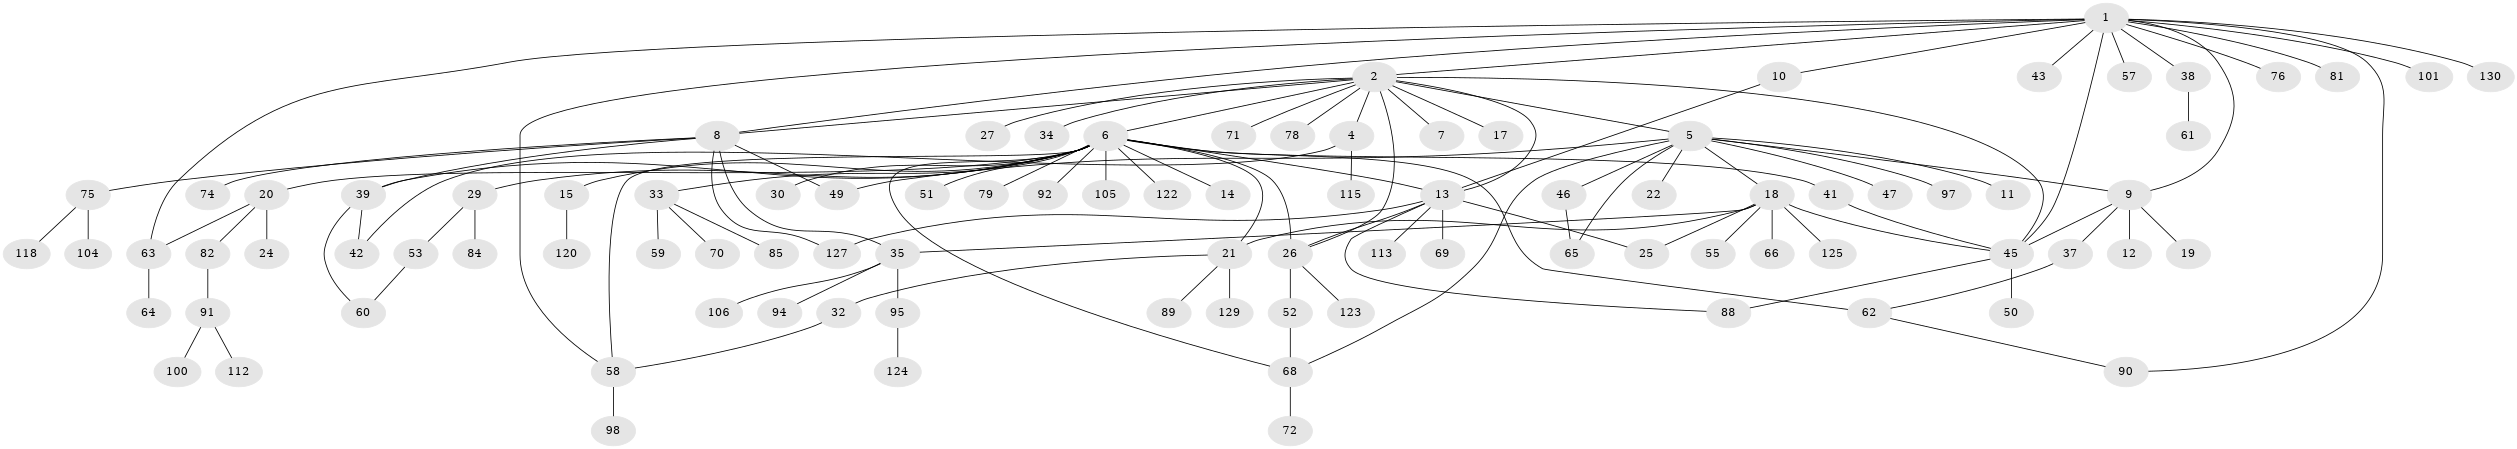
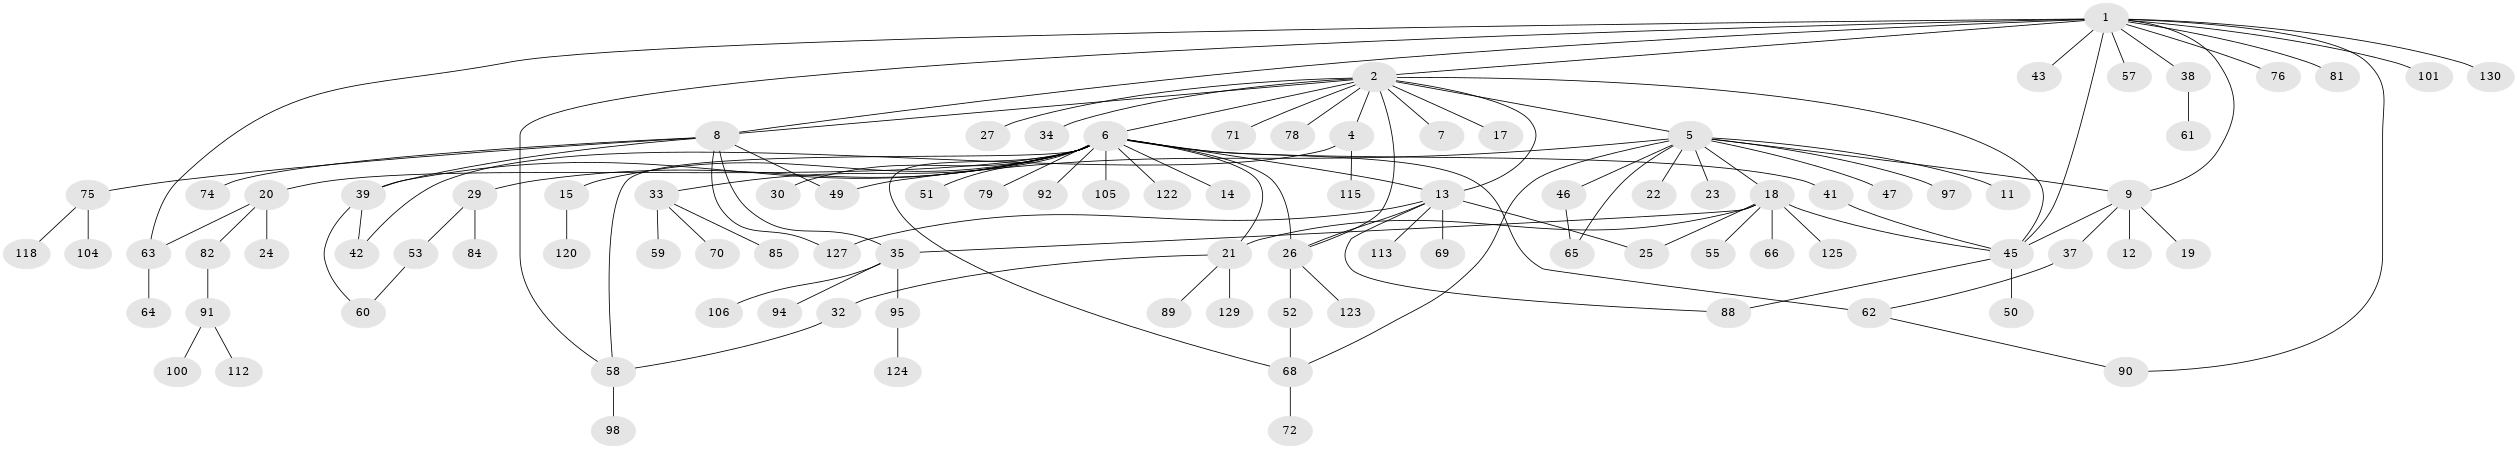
node "10": removed
node "23": added
